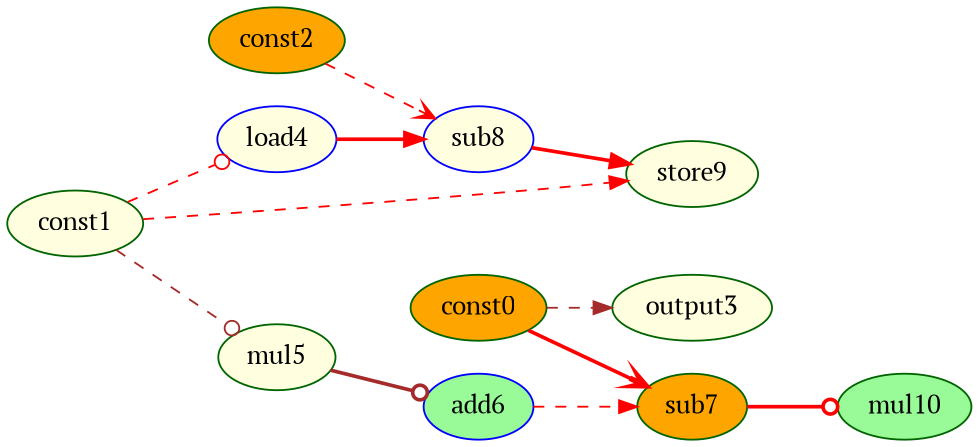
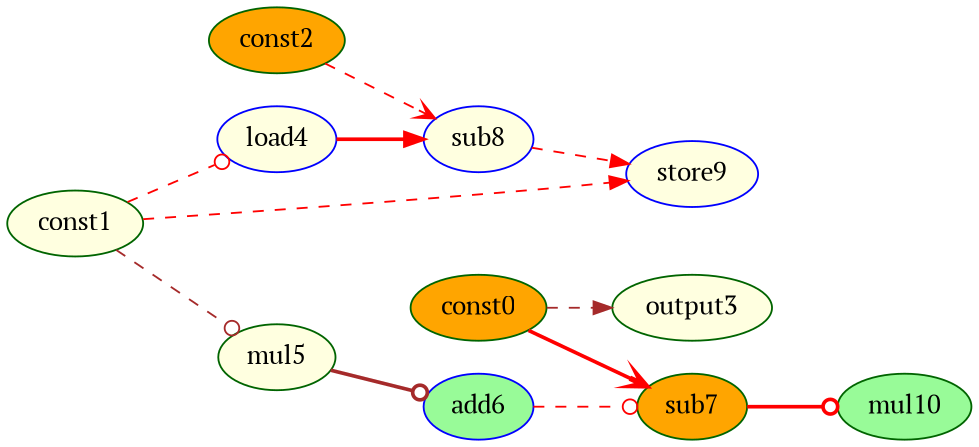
edge "sub8" -> "store9": style bold -> dashed
node "store9": color darkgreen -> blue
edge "add6" -> "sub7": arrowhead normal -> odot
